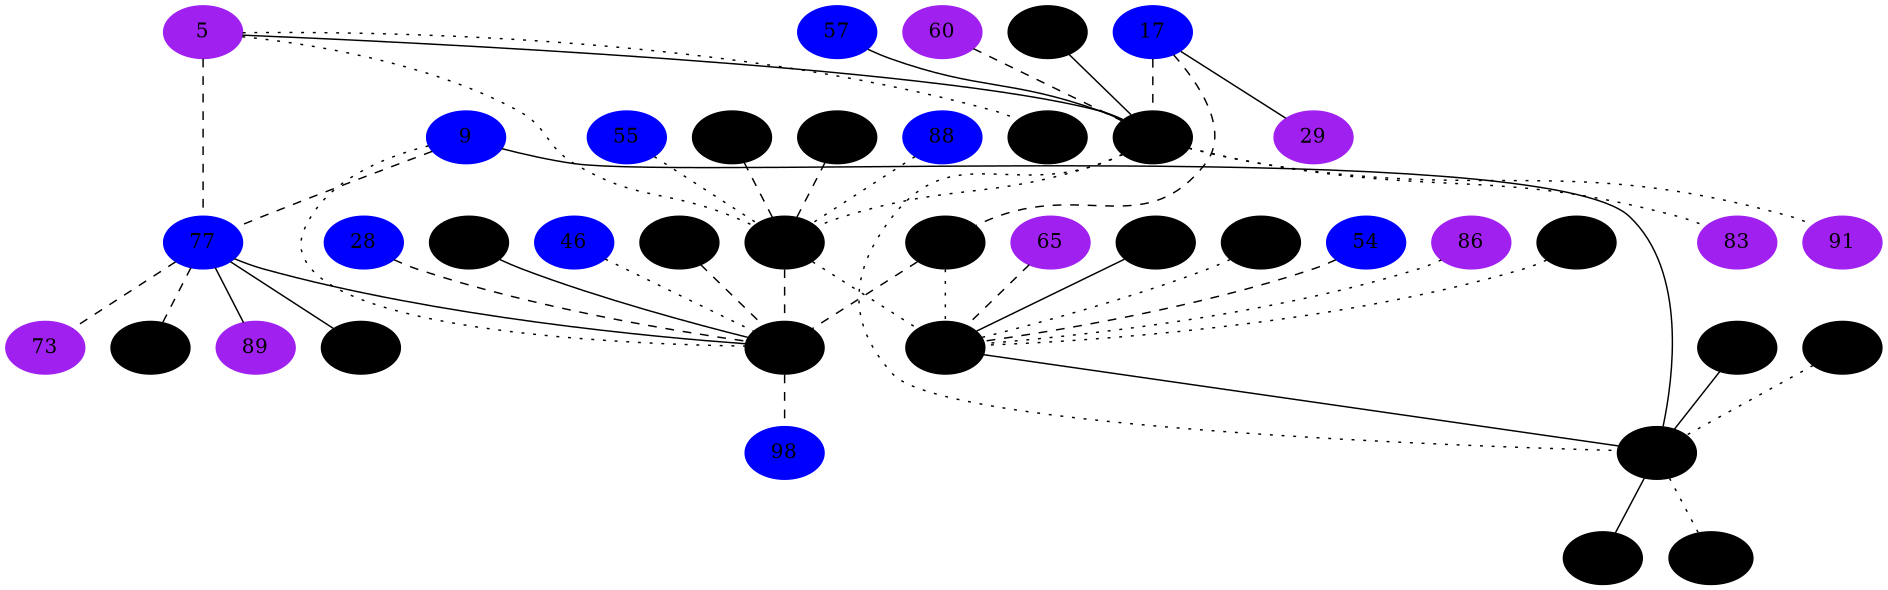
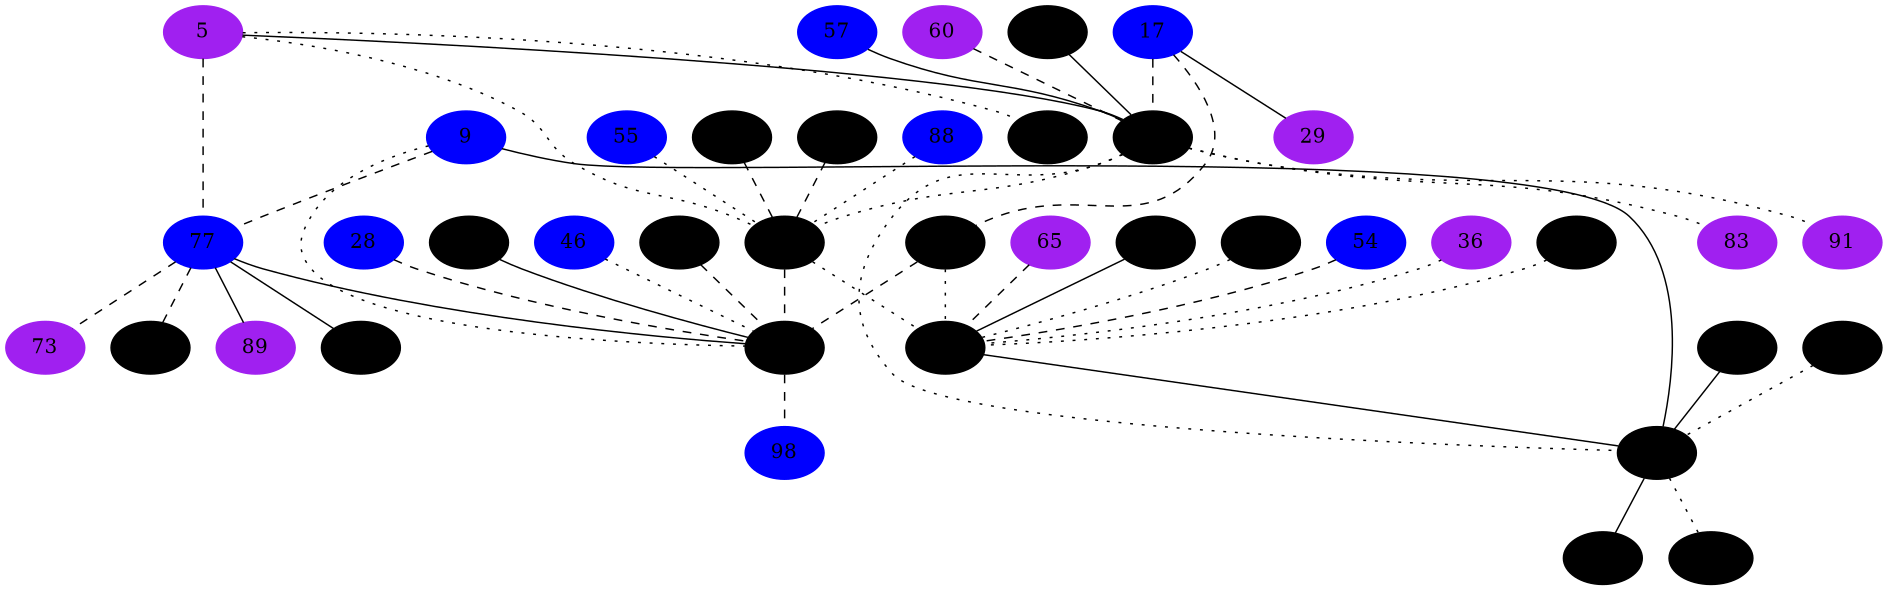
node "86": label "86" -> "36"
